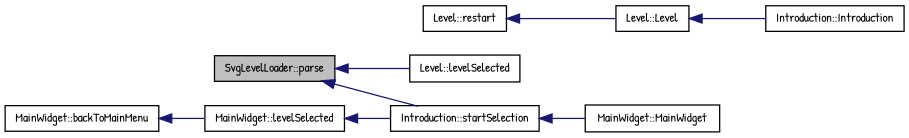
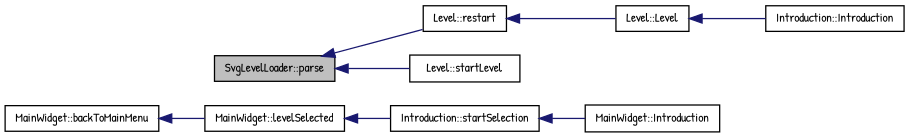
node "Level::levelSelected": label "Level::levelSelected" -> "Level::startLevel"
edge "Introduction::startSelection" -> "SvgLevelLoader::parse": now "Level::restart" -> "SvgLevelLoader::parse"
node "MainWidget::MainWidget": label "MainWidget::MainWidget" -> "MainWidget::Introduction"
